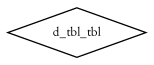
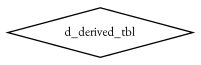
node "d_tbl_tbl": label "d_tbl_tbl" -> "d_derived_tbl"
